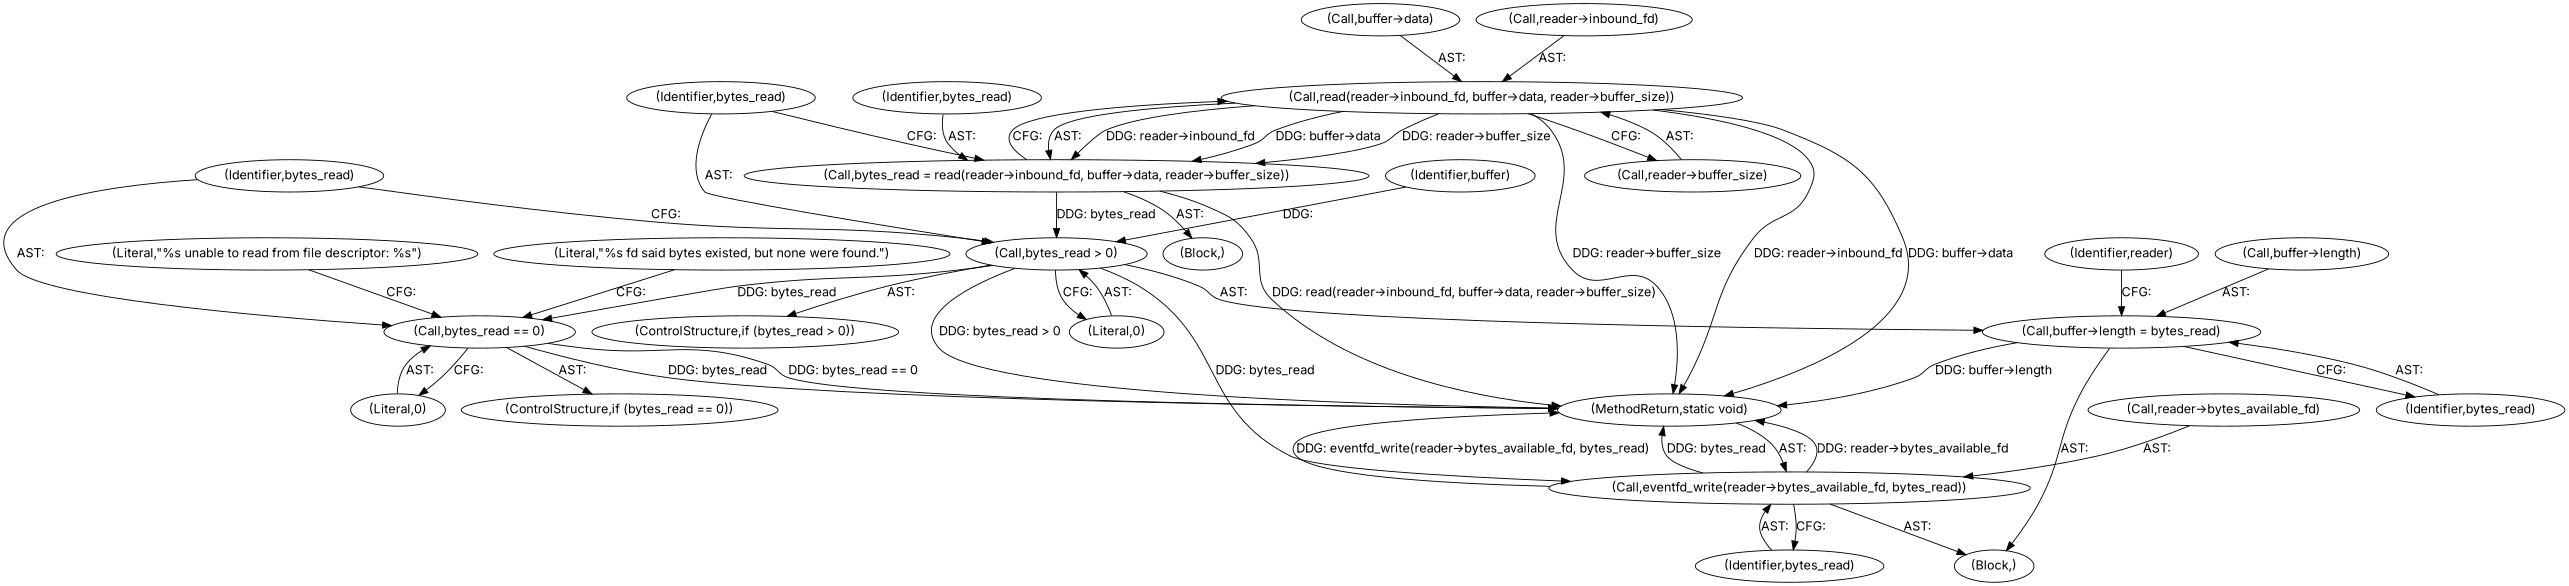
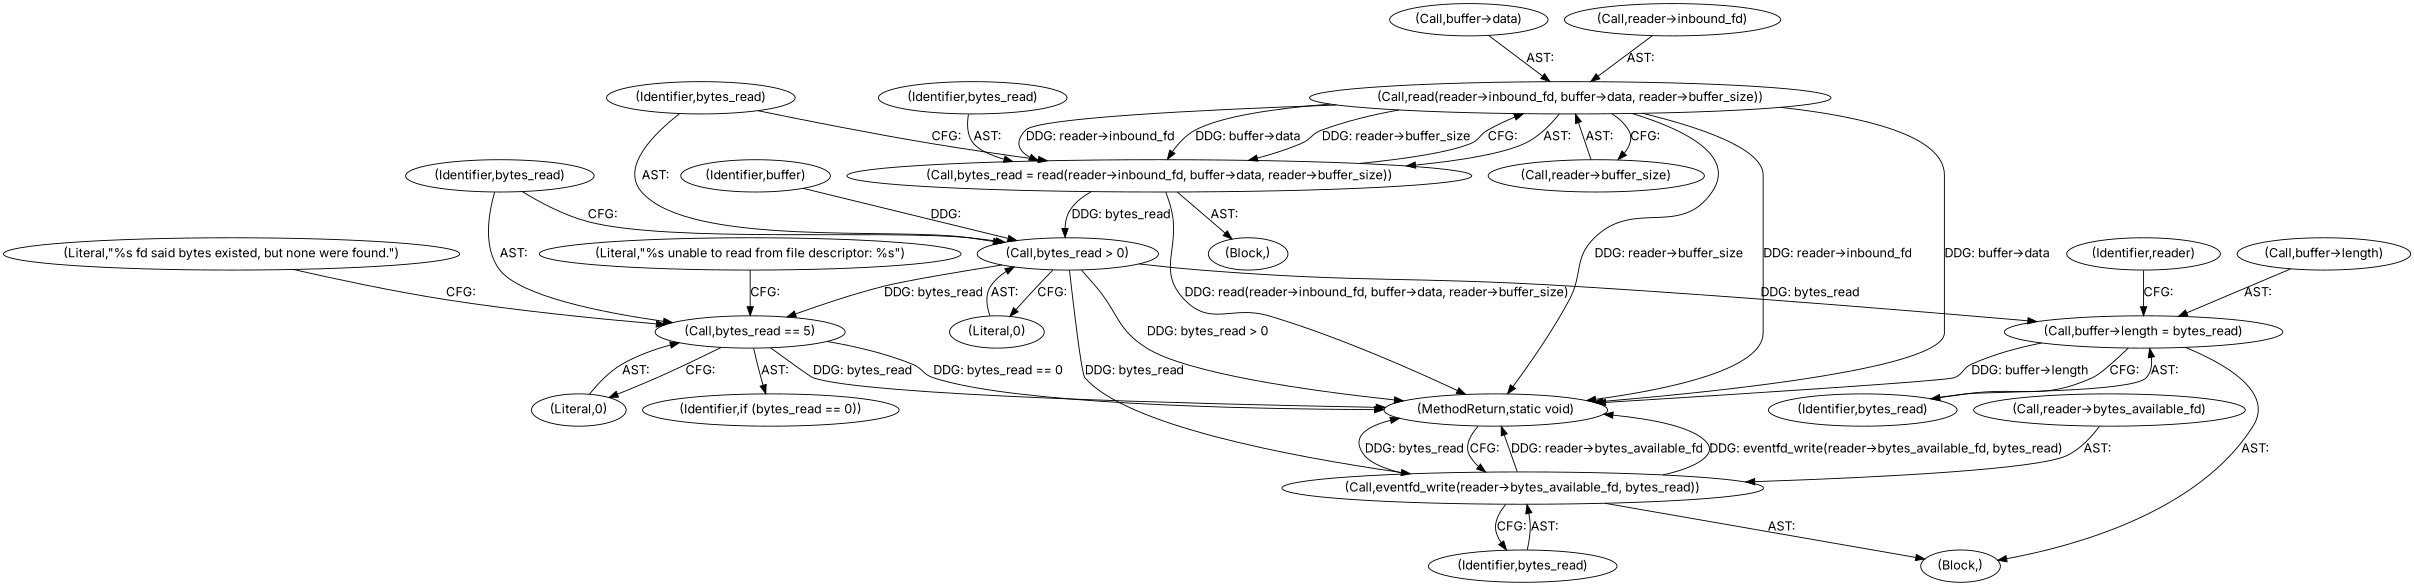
edge "(Call,bytes_read > 0)" -> "(Call,buffer->length = bytes_read)": label "AST: " -> "DDG: bytes_read"
node "(Call,bytes_read == 0)": label "(Call,bytes_read == 0)" -> "(Call,bytes_read == 5)"
node "(ControlStructure,if (bytes_read > 0))": removed
node "(ControlStructure,if (bytes_read == 0))": label "(ControlStructure,if (bytes_read == 0))" -> "(Identifier,if (bytes_read == 0))"
edge "(MethodReturn,static void)" -> "(Call,eventfd_write(reader->bytes_available_fd, bytes_read))": label "AST: " -> "CFG: "
